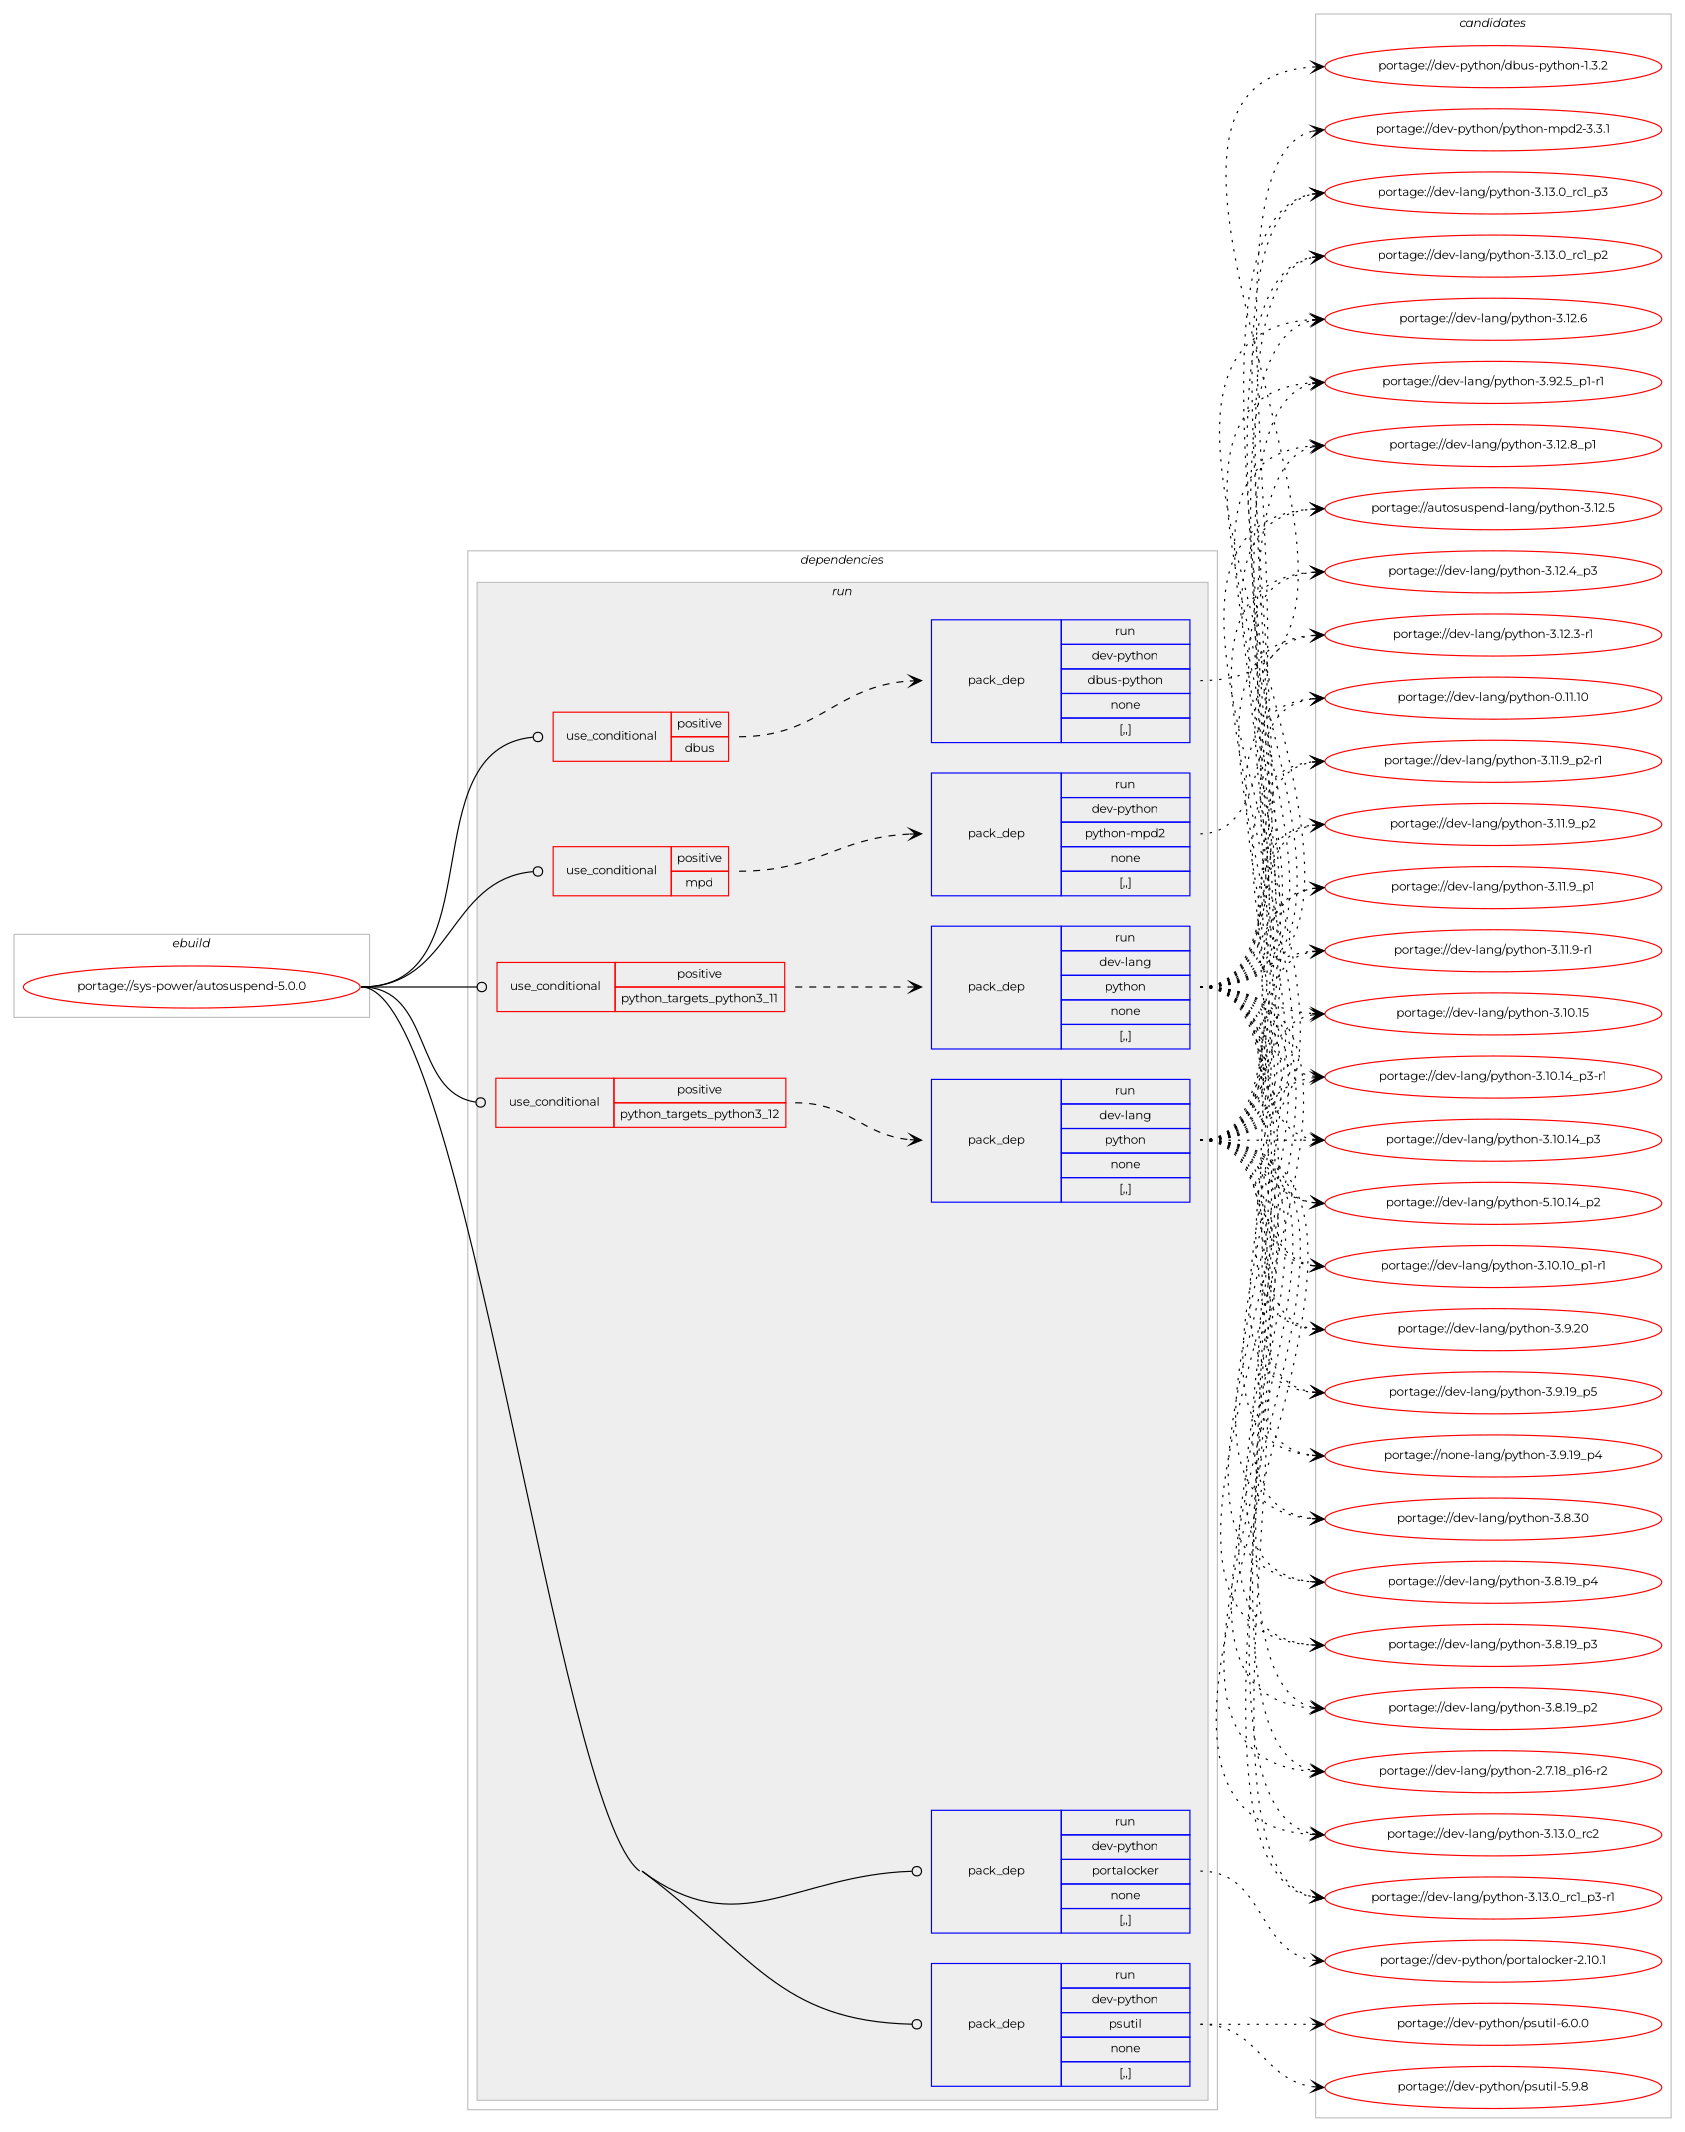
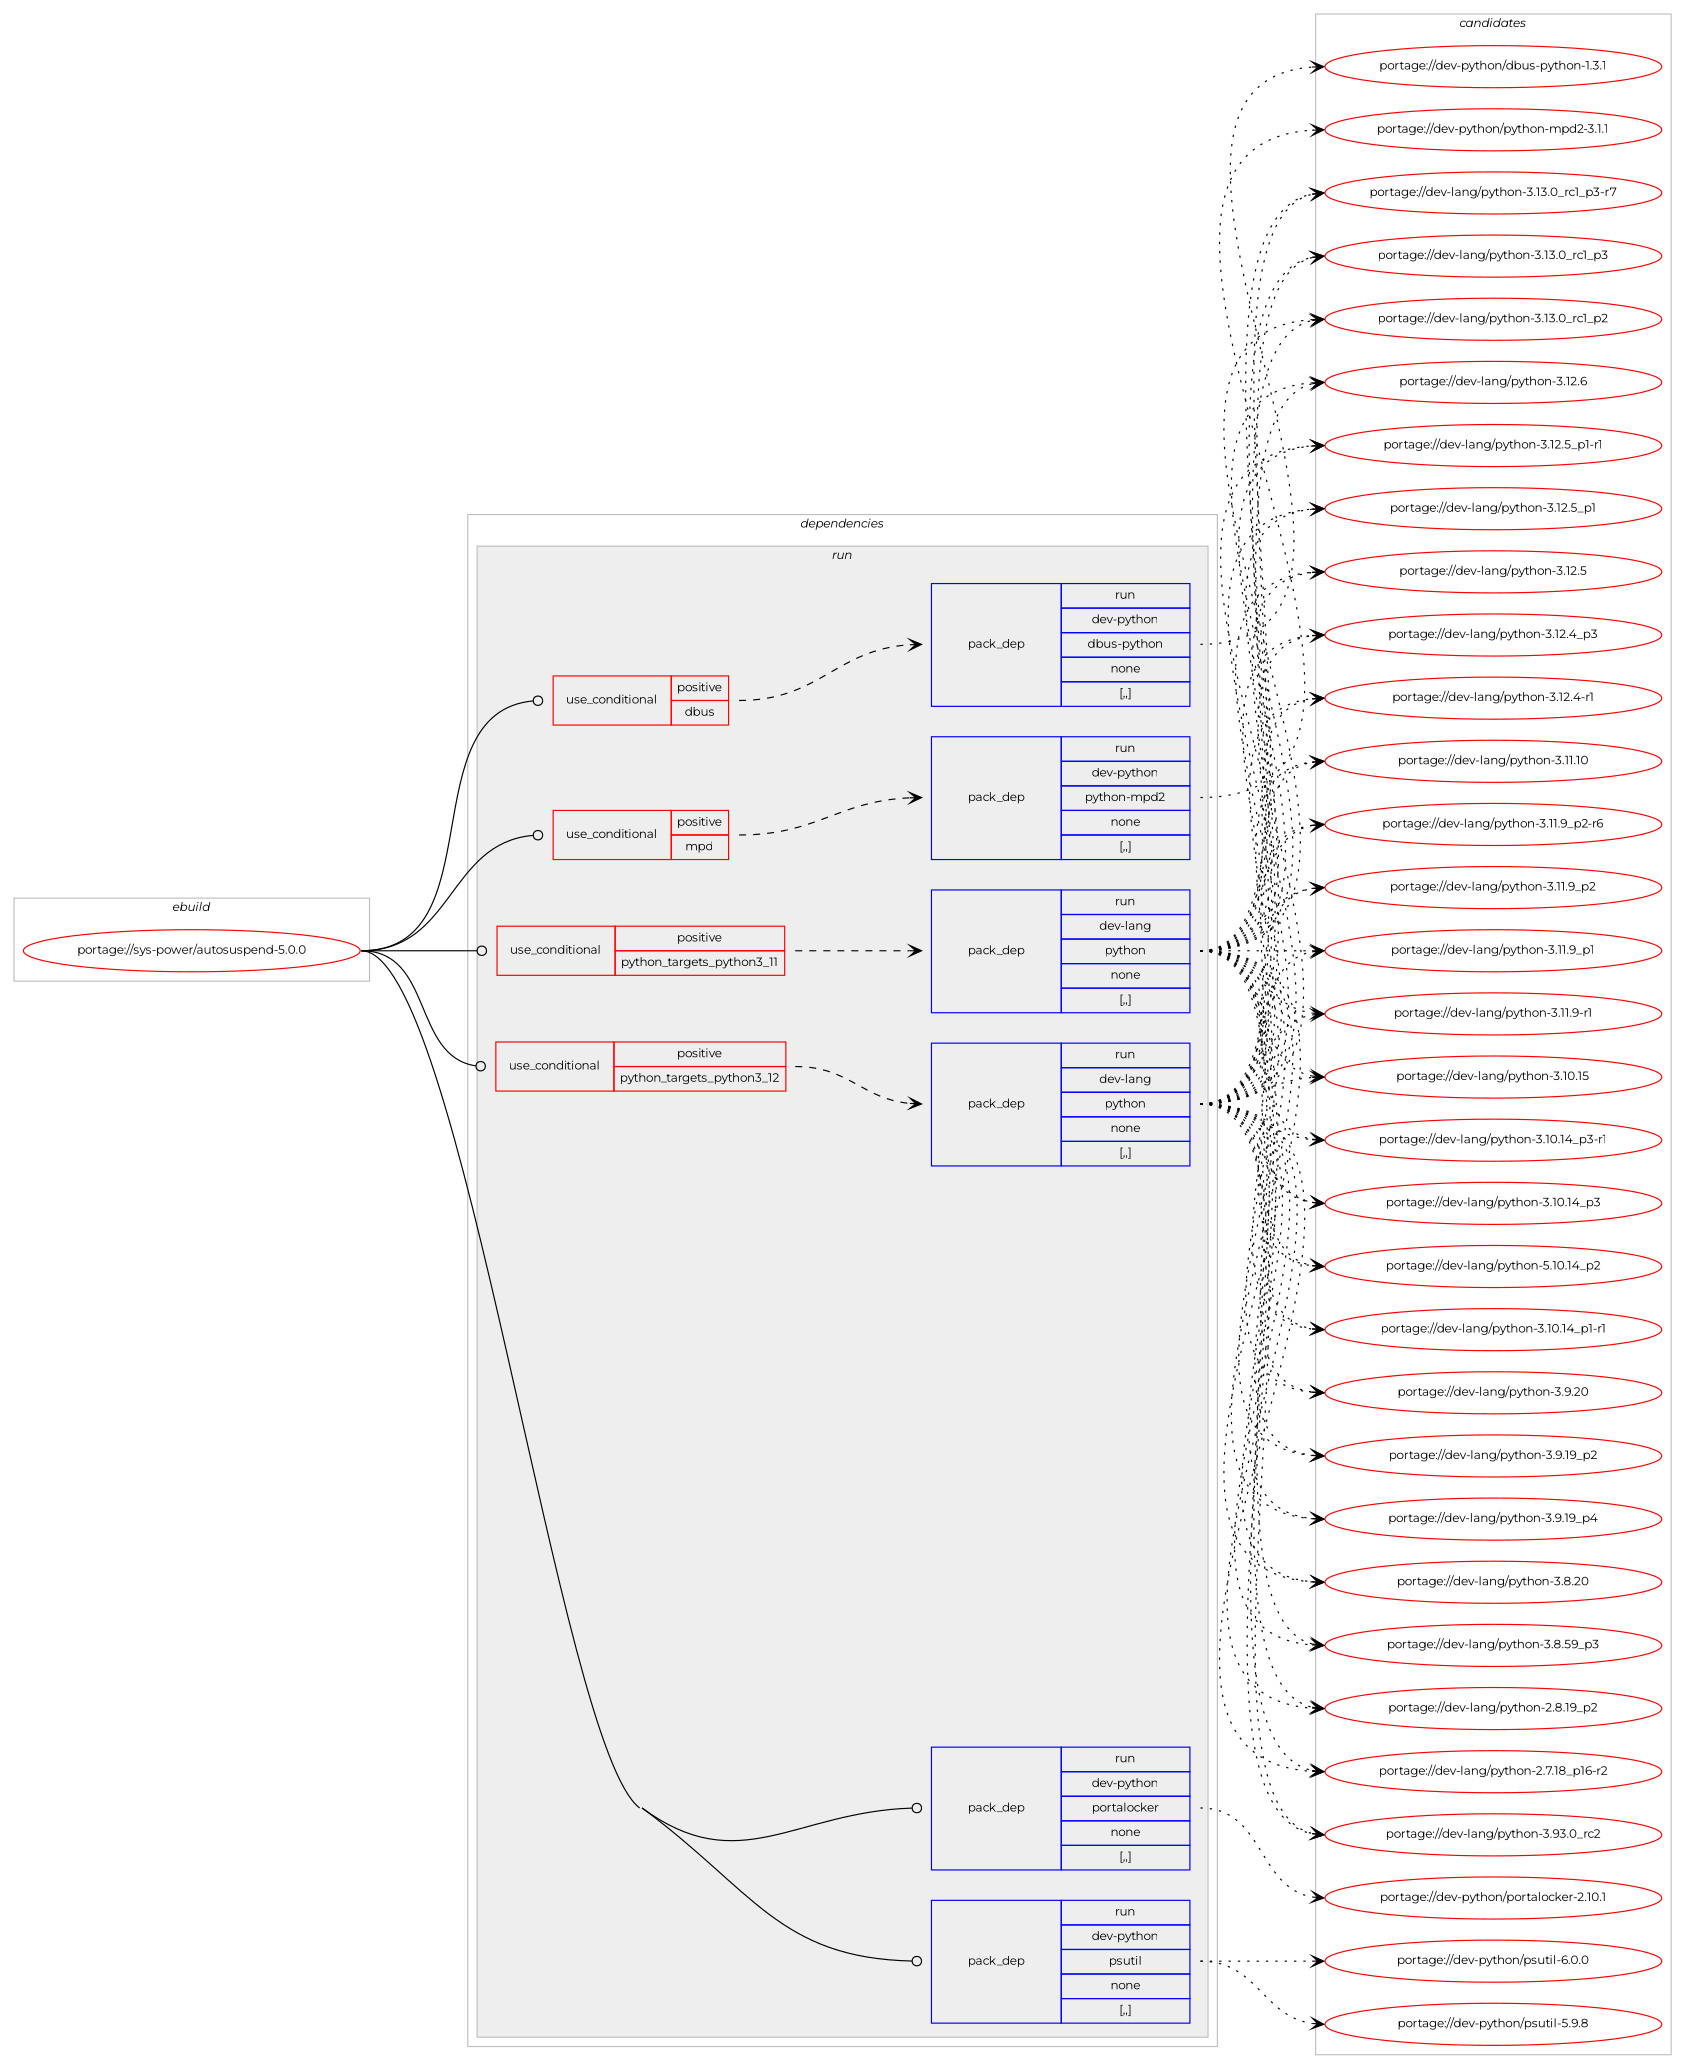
node "portage://dev-python/dbus-python-1.3.2": label "portage://dev-python/dbus-python-1.3.2" -> "portage://dev-python/dbus-python-1.3.1"
node "portage://dev-python/python-mpd2-3.3.1": label "portage://dev-python/python-mpd2-3.3.1" -> "portage://dev-python/python-mpd2-3.1.1"
node "portage://dev-lang/python-3.92.5_p1-r1": label "portage://dev-lang/python-3.92.5_p1-r1" -> "portage://dev-lang/python-3.12.5_p1-r1"
node "portage://dev-lang/python-3.12.8_p1": label "portage://dev-lang/python-3.12.8_p1" -> "portage://dev-lang/python-3.12.5_p1"
node "portage://autosuspend-lang/python-3.12.5": label "portage://autosuspend-lang/python-3.12.5" -> "portage://dev-lang/python-3.12.5"
node "portage://dev-lang/python-3.12.3-r1": label "portage://dev-lang/python-3.12.3-r1" -> "portage://dev-lang/python-3.12.4-r1"
node "portage://dev-lang/python-0.11.10": label "portage://dev-lang/python-0.11.10" -> "portage://dev-lang/python-3.11.10"
node "portage://dev-lang/python-3.11.9_p2-r1": label "portage://dev-lang/python-3.11.9_p2-r1" -> "portage://dev-lang/python-3.11.9_p2-r6"
node "portage://dev-lang/python-3.10.10_p1-r1": label "portage://dev-lang/python-3.10.10_p1-r1" -> "portage://dev-lang/python-3.10.14_p1-r1"
node "portage://dev-lang/python-3.9.19_p5": label "portage://dev-lang/python-3.9.19_p5" -> "portage://dev-lang/python-3.9.19_p2"
node "portage://none-lang/python-3.9.19_p4": label "portage://none-lang/python-3.9.19_p4" -> "portage://dev-lang/python-3.9.19_p4"
node "portage://dev-lang/python-3.8.30": label "portage://dev-lang/python-3.8.30" -> "portage://dev-lang/python-3.8.20"
node "portage://dev-lang/python-3.8.19_p4": removed
node "portage://dev-lang/python-3.8.19_p3": label "portage://dev-lang/python-3.8.19_p3" -> "portage://dev-lang/python-3.8.59_p3"
node "portage://dev-lang/python-3.8.19_p2": label "portage://dev-lang/python-3.8.19_p2" -> "portage://dev-lang/python-2.8.19_p2"
node "portage://dev-lang/python-3.13.0_rc2": label "portage://dev-lang/python-3.13.0_rc2" -> "portage://dev-lang/python-3.93.0_rc2"
node "portage://dev-lang/python-3.13.0_rc1_p3-r1": label "portage://dev-lang/python-3.13.0_rc1_p3-r1" -> "portage://dev-lang/python-3.13.0_rc1_p3-r7"
